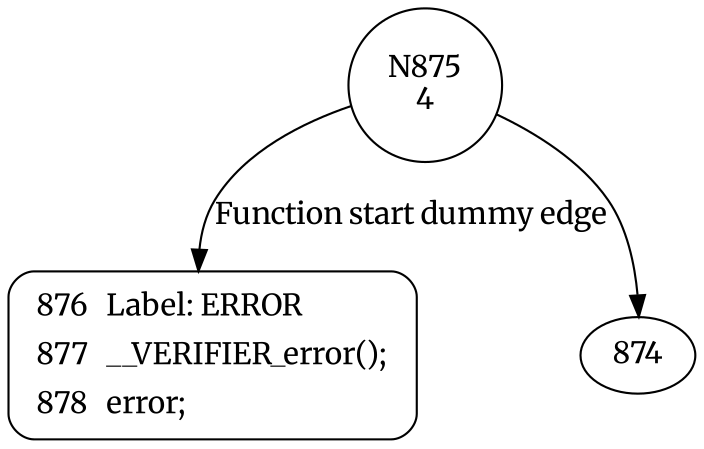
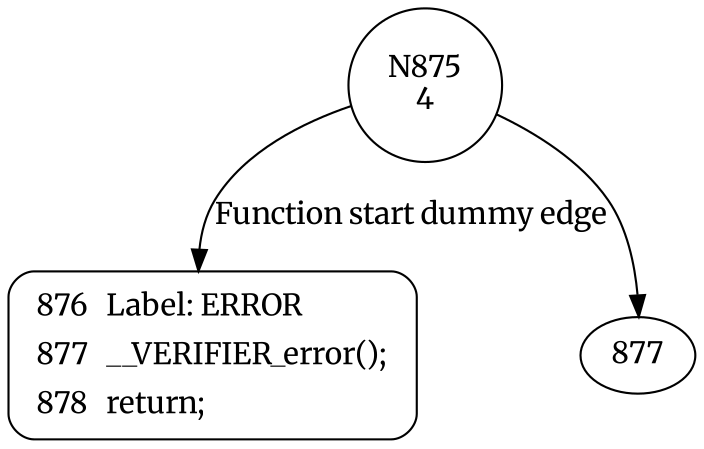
node "874": label "874" -> "877"
node "876": text "error;" -> "return;"
